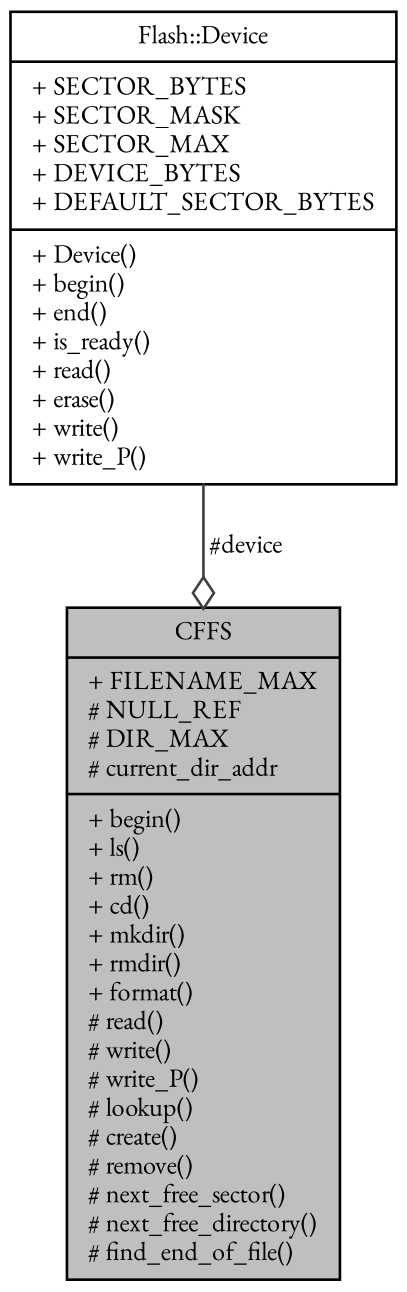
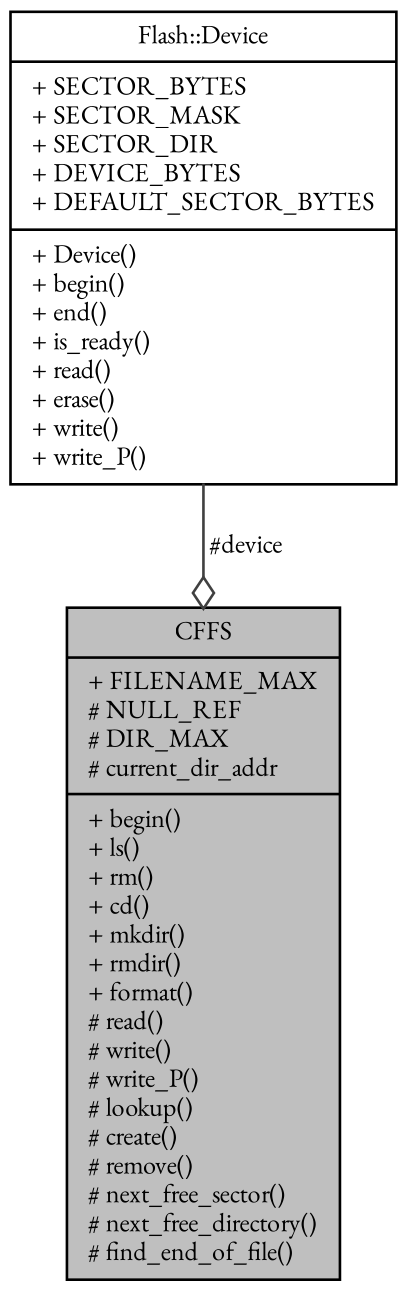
node "Flash::Device": text "+ SECTOR_MAX" -> "+ SECTOR_DIR"
